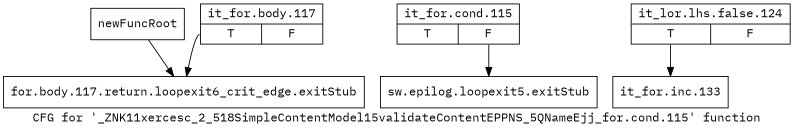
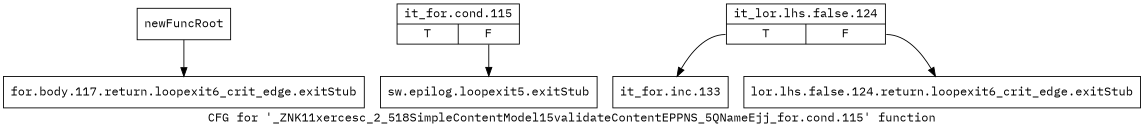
node "it_for.body.117": removed
node "lor.lhs.false.124.return.loopexit6_crit_edge.exitStub": added
